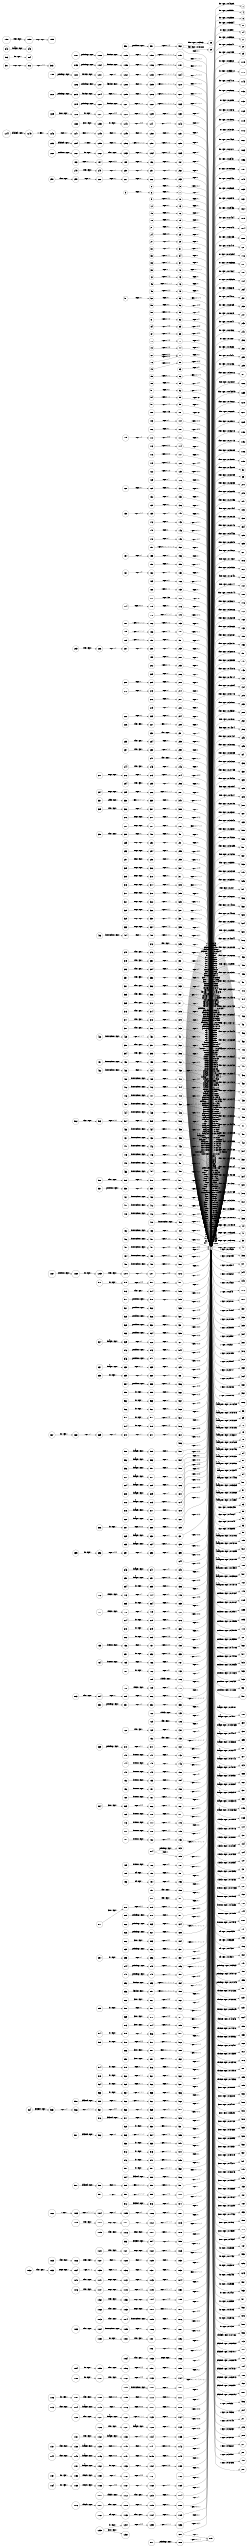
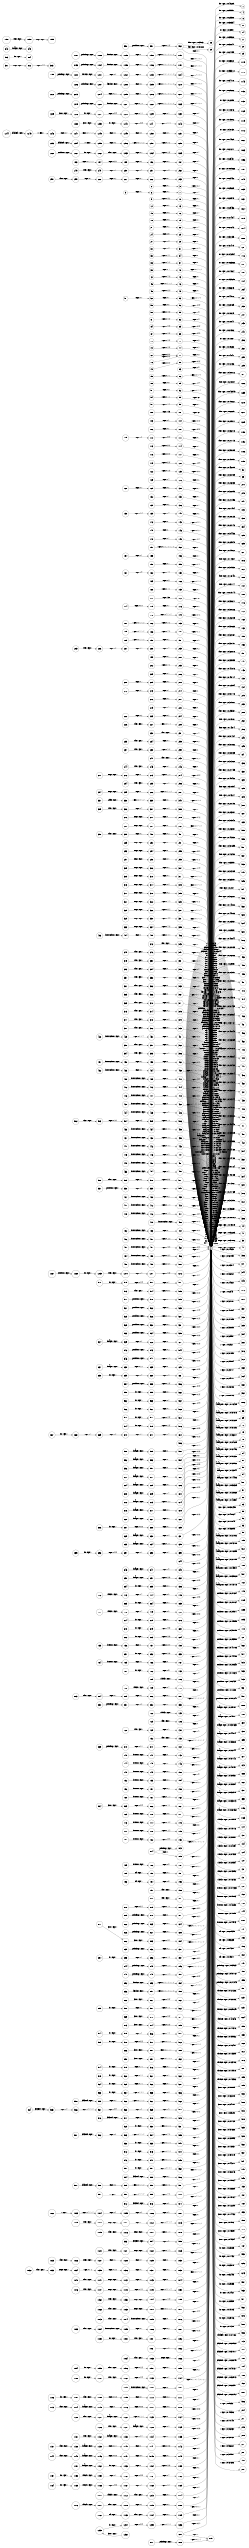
edge "6213" -> "1214": removed, label "device:<eps>"
edge "155" -> "156": removed, label "<eps>:０"
edge "522" -> "523": added, label "<eps>:た"
edge "884" -> "0": added, label "<eps>:３００"
node "1088": added
edge "877" -> "878": now "877" -> "882"
edge "1161" -> "1162": added, label "<eps>:で"
edge "1233" -> "1232": reversed
